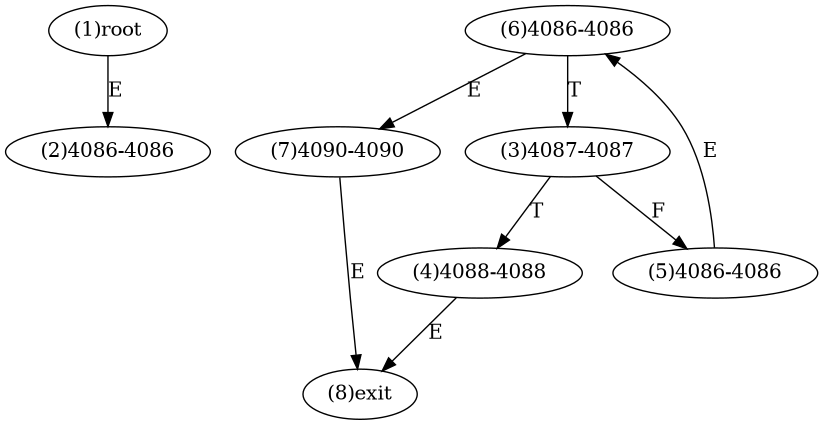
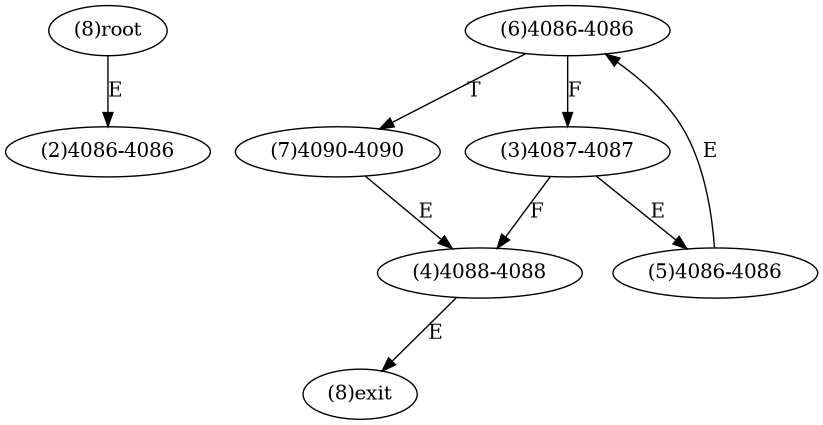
node "(1)root": label "(1)root" -> "(8)root"
edge "(6)4086-4086" -> "(7)4090-4090": label "E" -> "T"
edge "(6)4086-4086" -> "(3)4087-4087": label "T" -> "F"
edge "(3)4087-4087" -> "(4)4088-4088": label "T" -> "F"
edge "(3)4087-4087" -> "(5)4086-4086": label "F" -> "E"
edge "(7)4090-4090" -> "(8)exit": now "(7)4090-4090" -> "(4)4088-4088"
